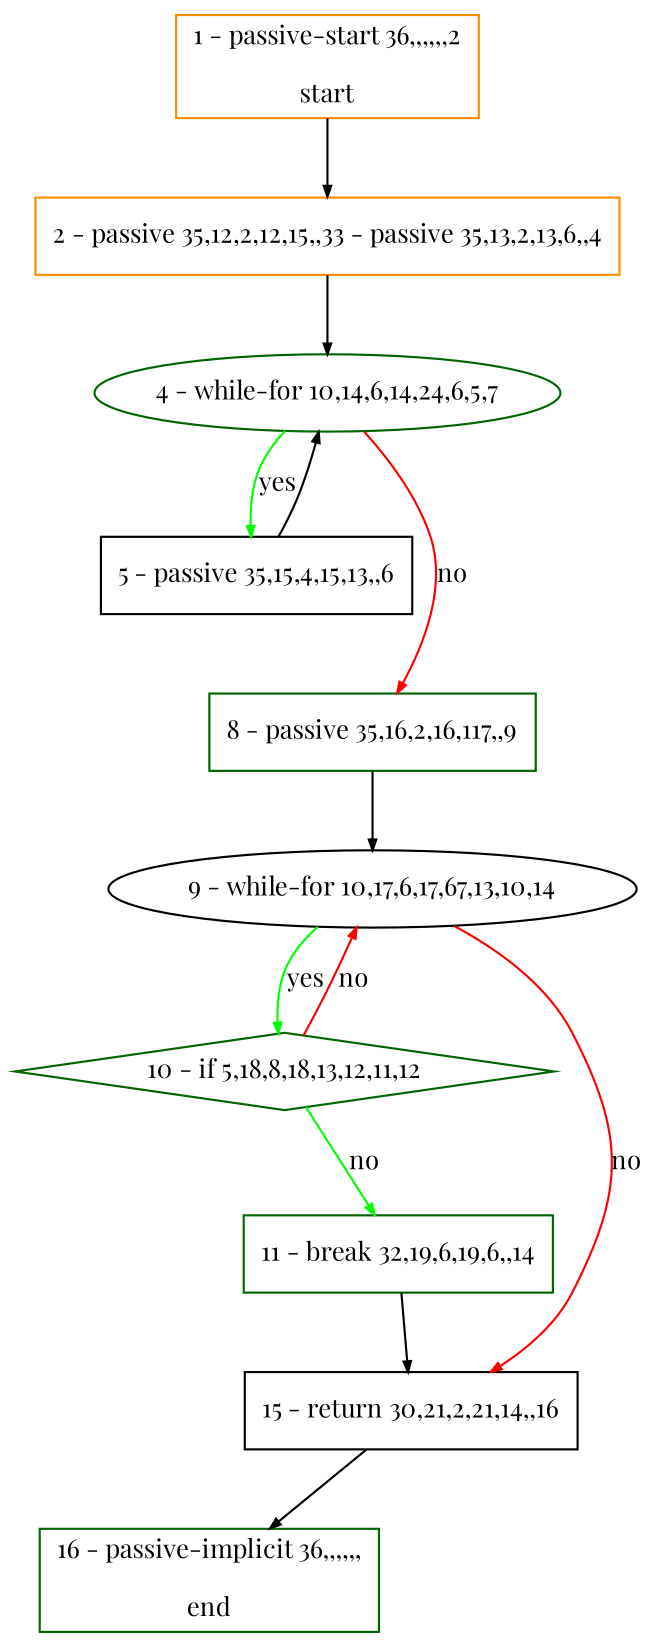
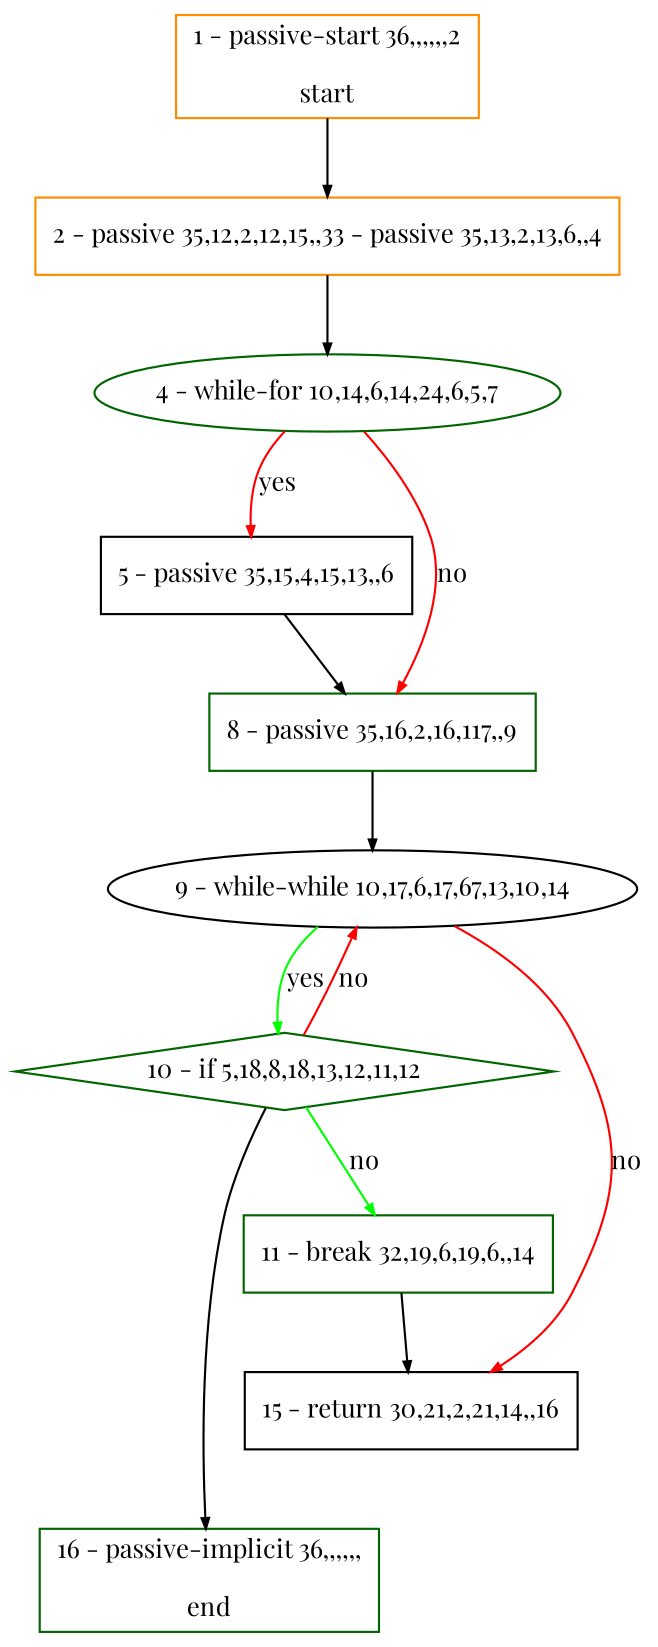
edge "4 - while-for 10,14,6,14,24,6,5,7" -> "5 - passive 35,15,4,15,13,,6": color #00ff00 -> #ff0000
edge "5 - passive 35,15,4,15,13,,6" -> "4 - while-for 10,14,6,14,24,6,5,7": now "5 - passive 35,15,4,15,13,,6" -> "8 - passive 35,16,2,16,117,,9"
node "9 - while-for 10,17,6,17,67,13,10,14": label "9 - while-for 10,17,6,17,67,13,10,14" -> "9 - while-while 10,17,6,17,67,13,10,14"
edge "15 - return 30,21,2,21,14,,16" -> "16 - passive-implicit 36,,,,,, end": now "10 - if 5,18,8,18,13,12,11,12" -> "16 - passive-implicit 36,,,,,, end"
